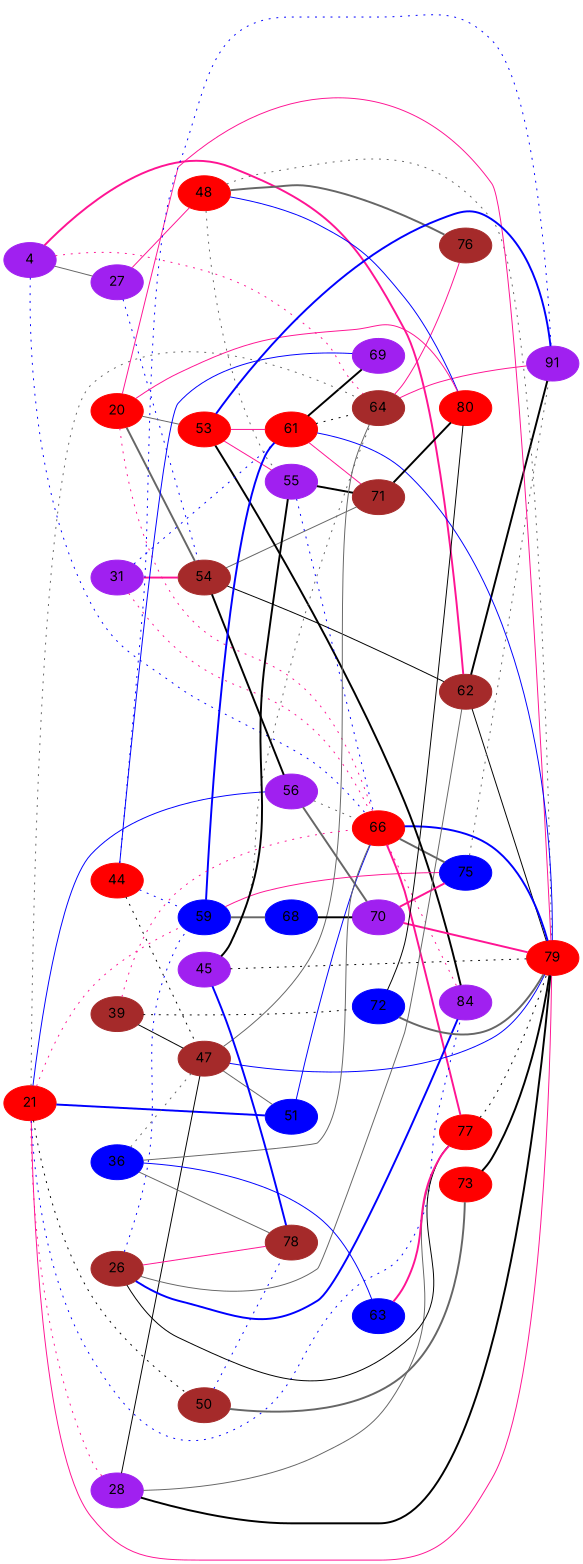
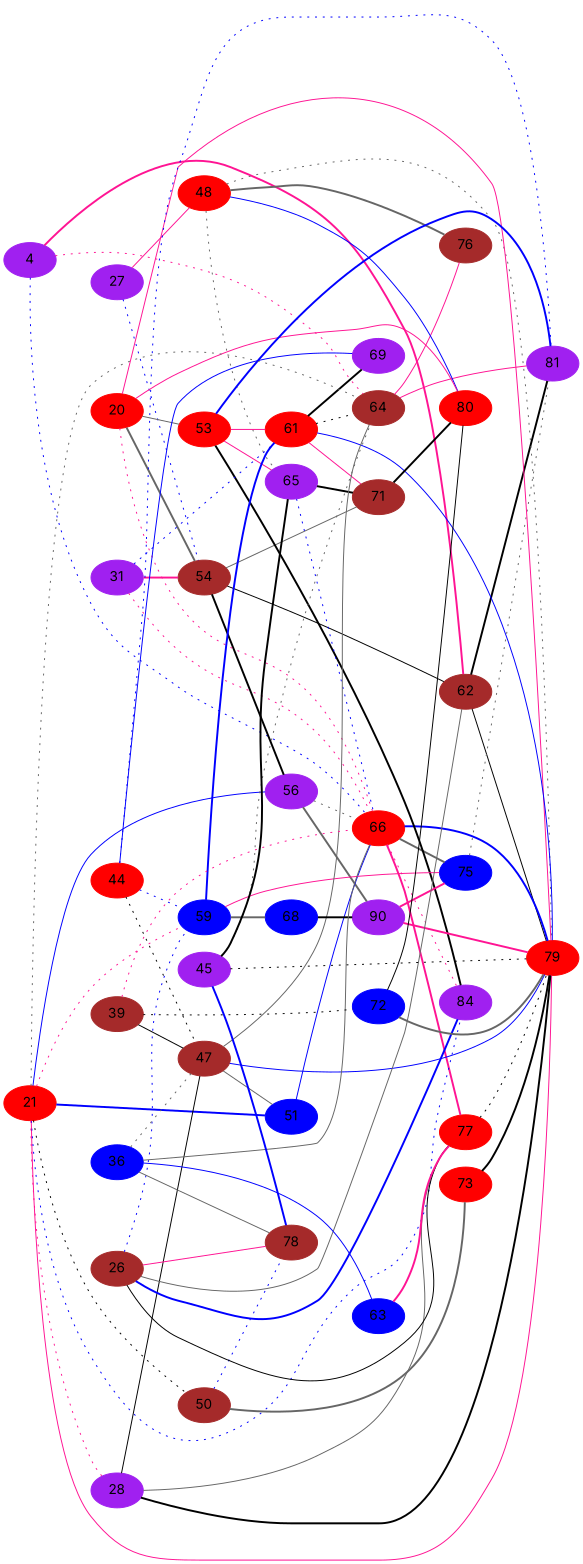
edge "4" -- "27": removed
node "91": label "91" -> "81"
node "55": label "55" -> "65"
node "70": label "70" -> "90"
